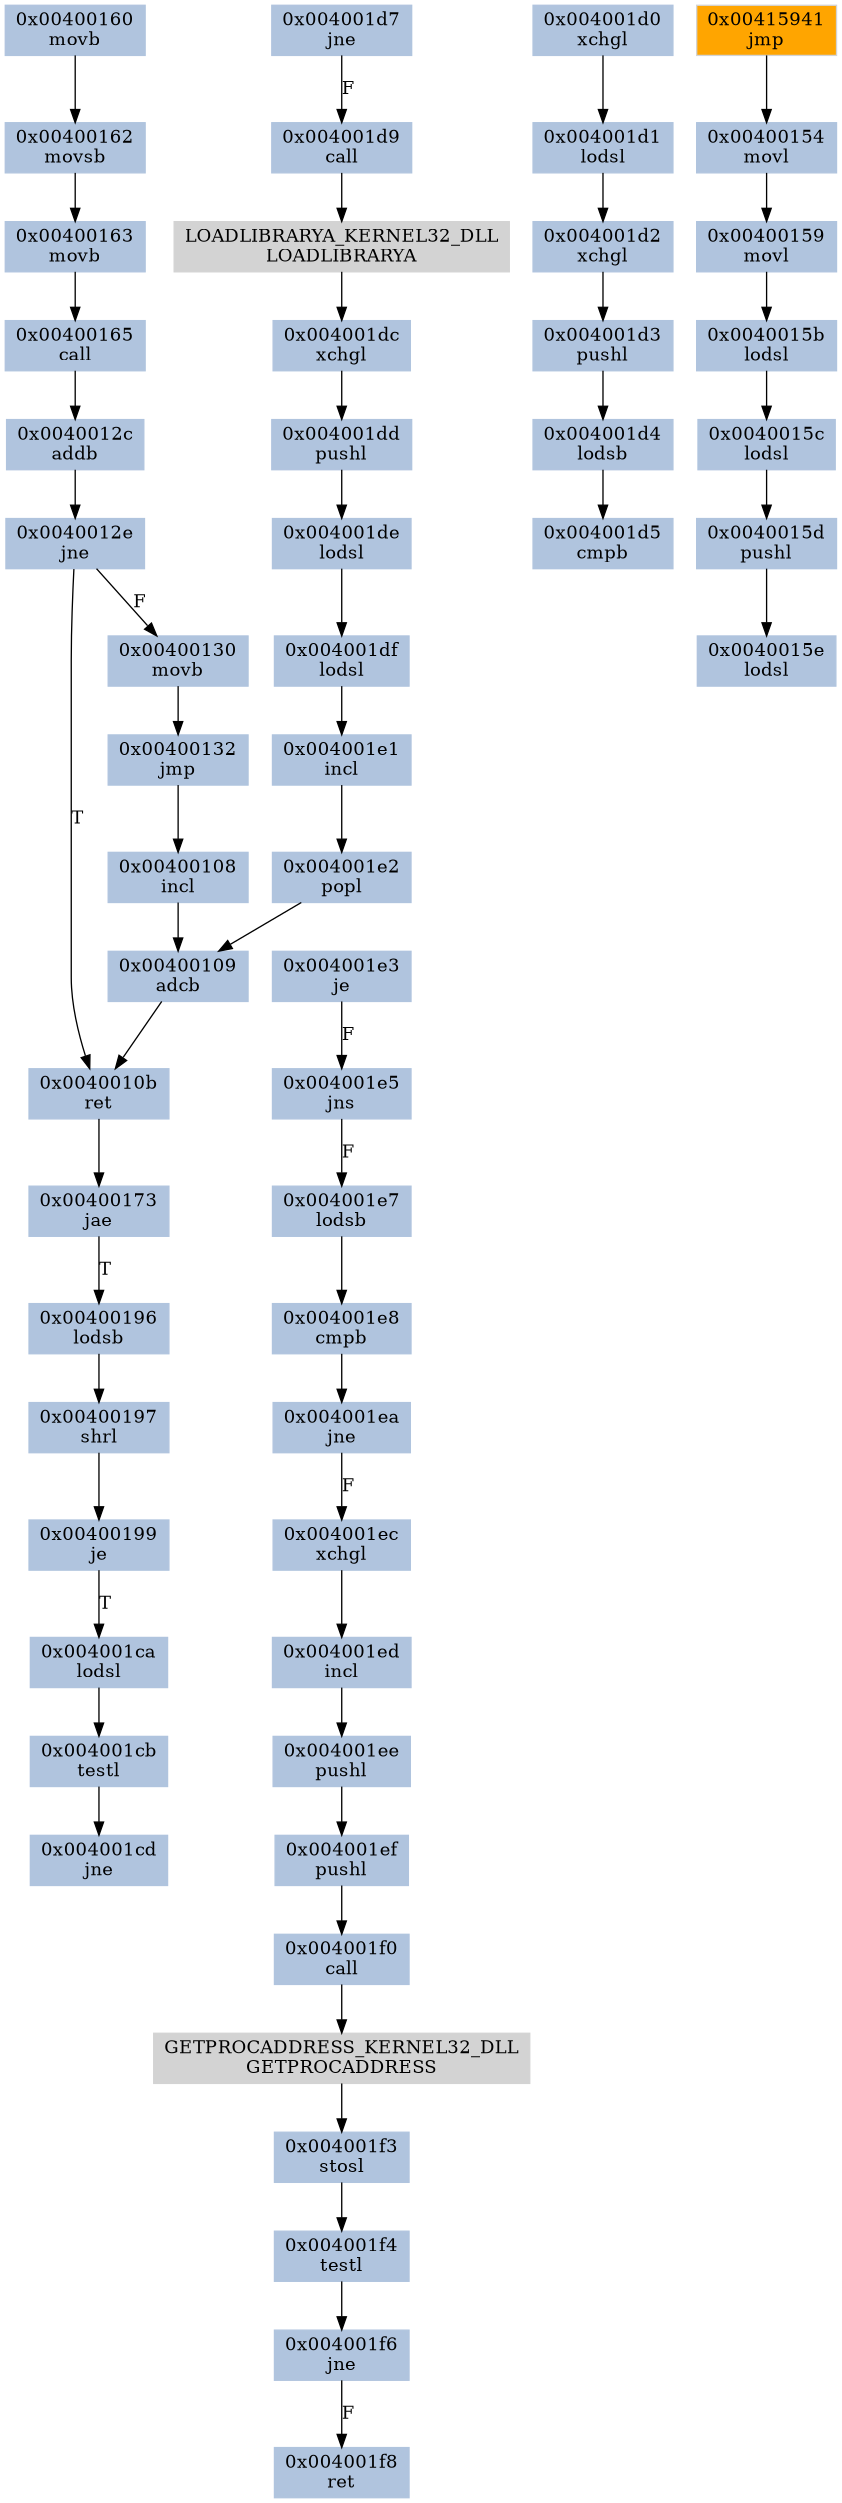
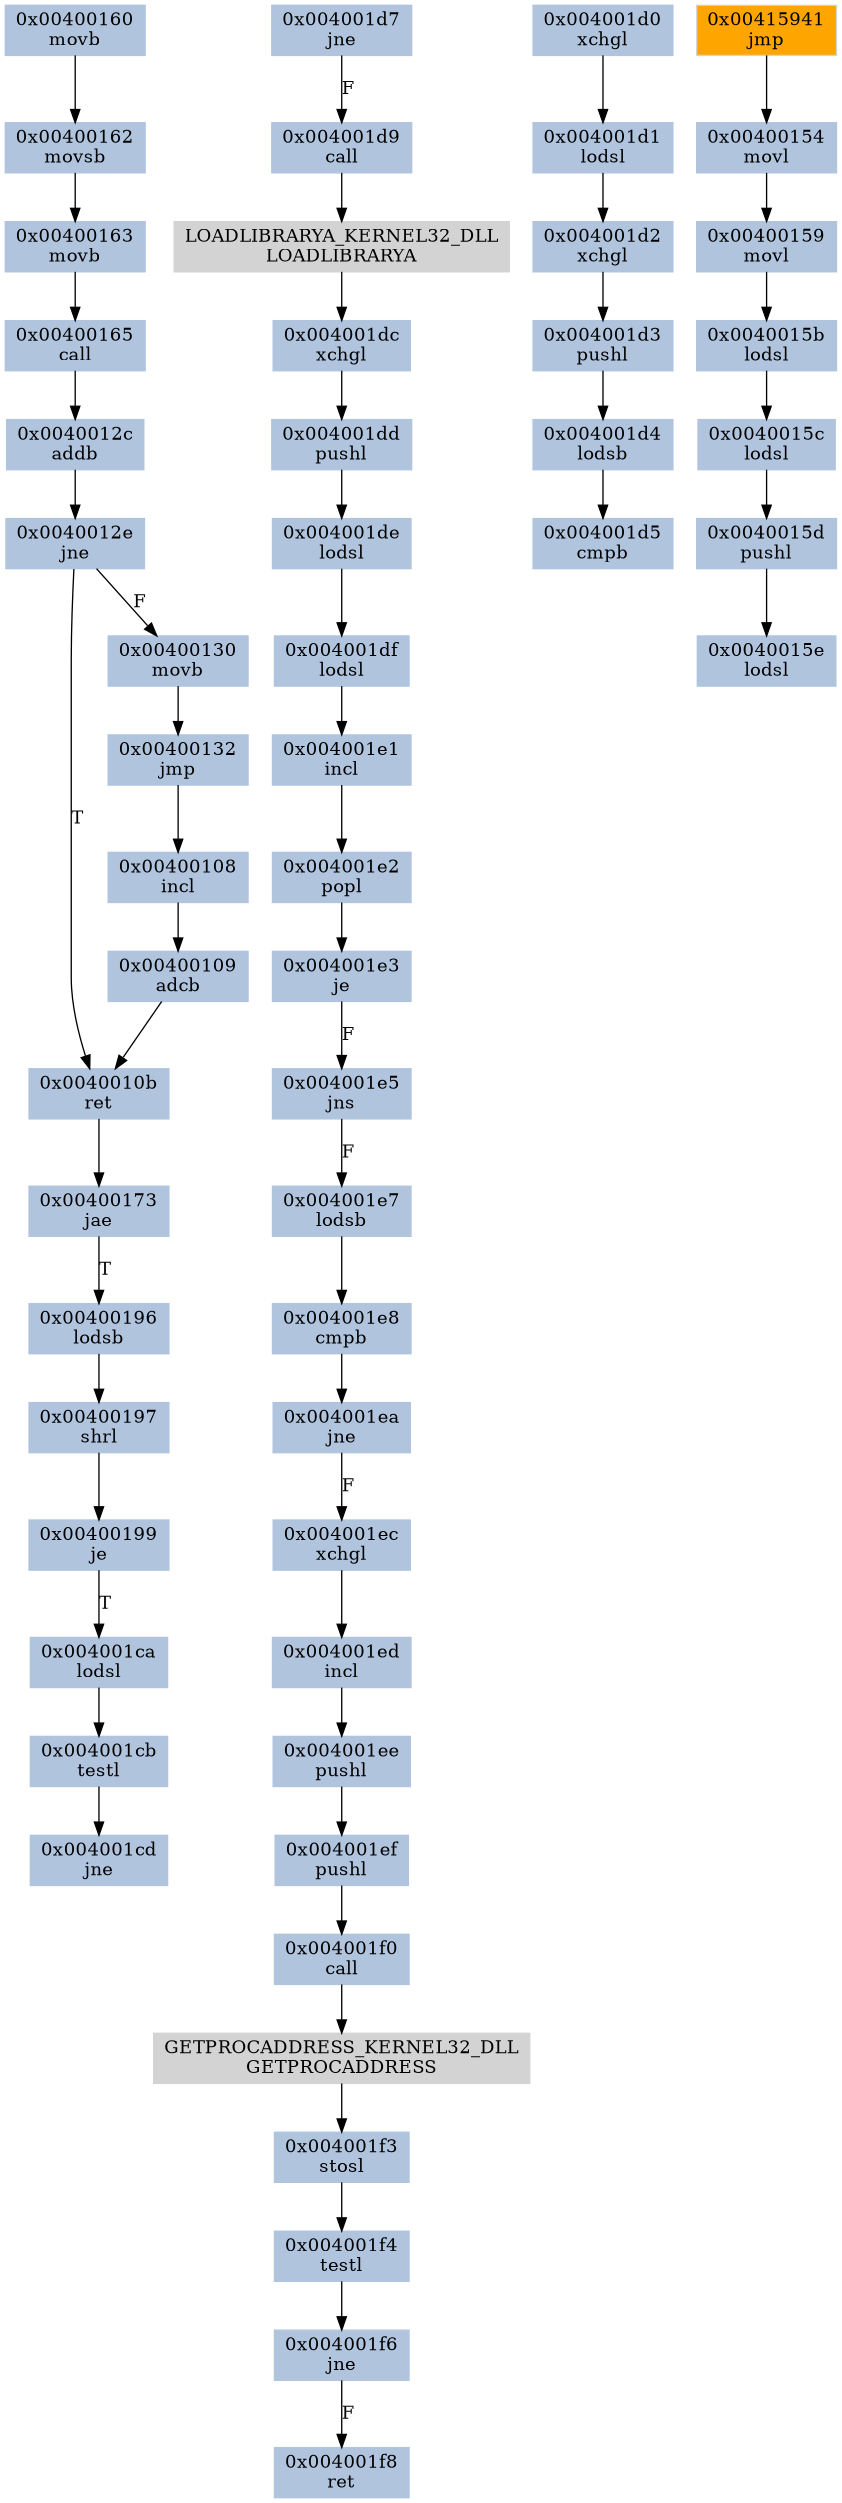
edge "0x004001e2 popl" -> "0x00400109 adcb": now "0x004001e2 popl" -> "0x004001e3 je"
